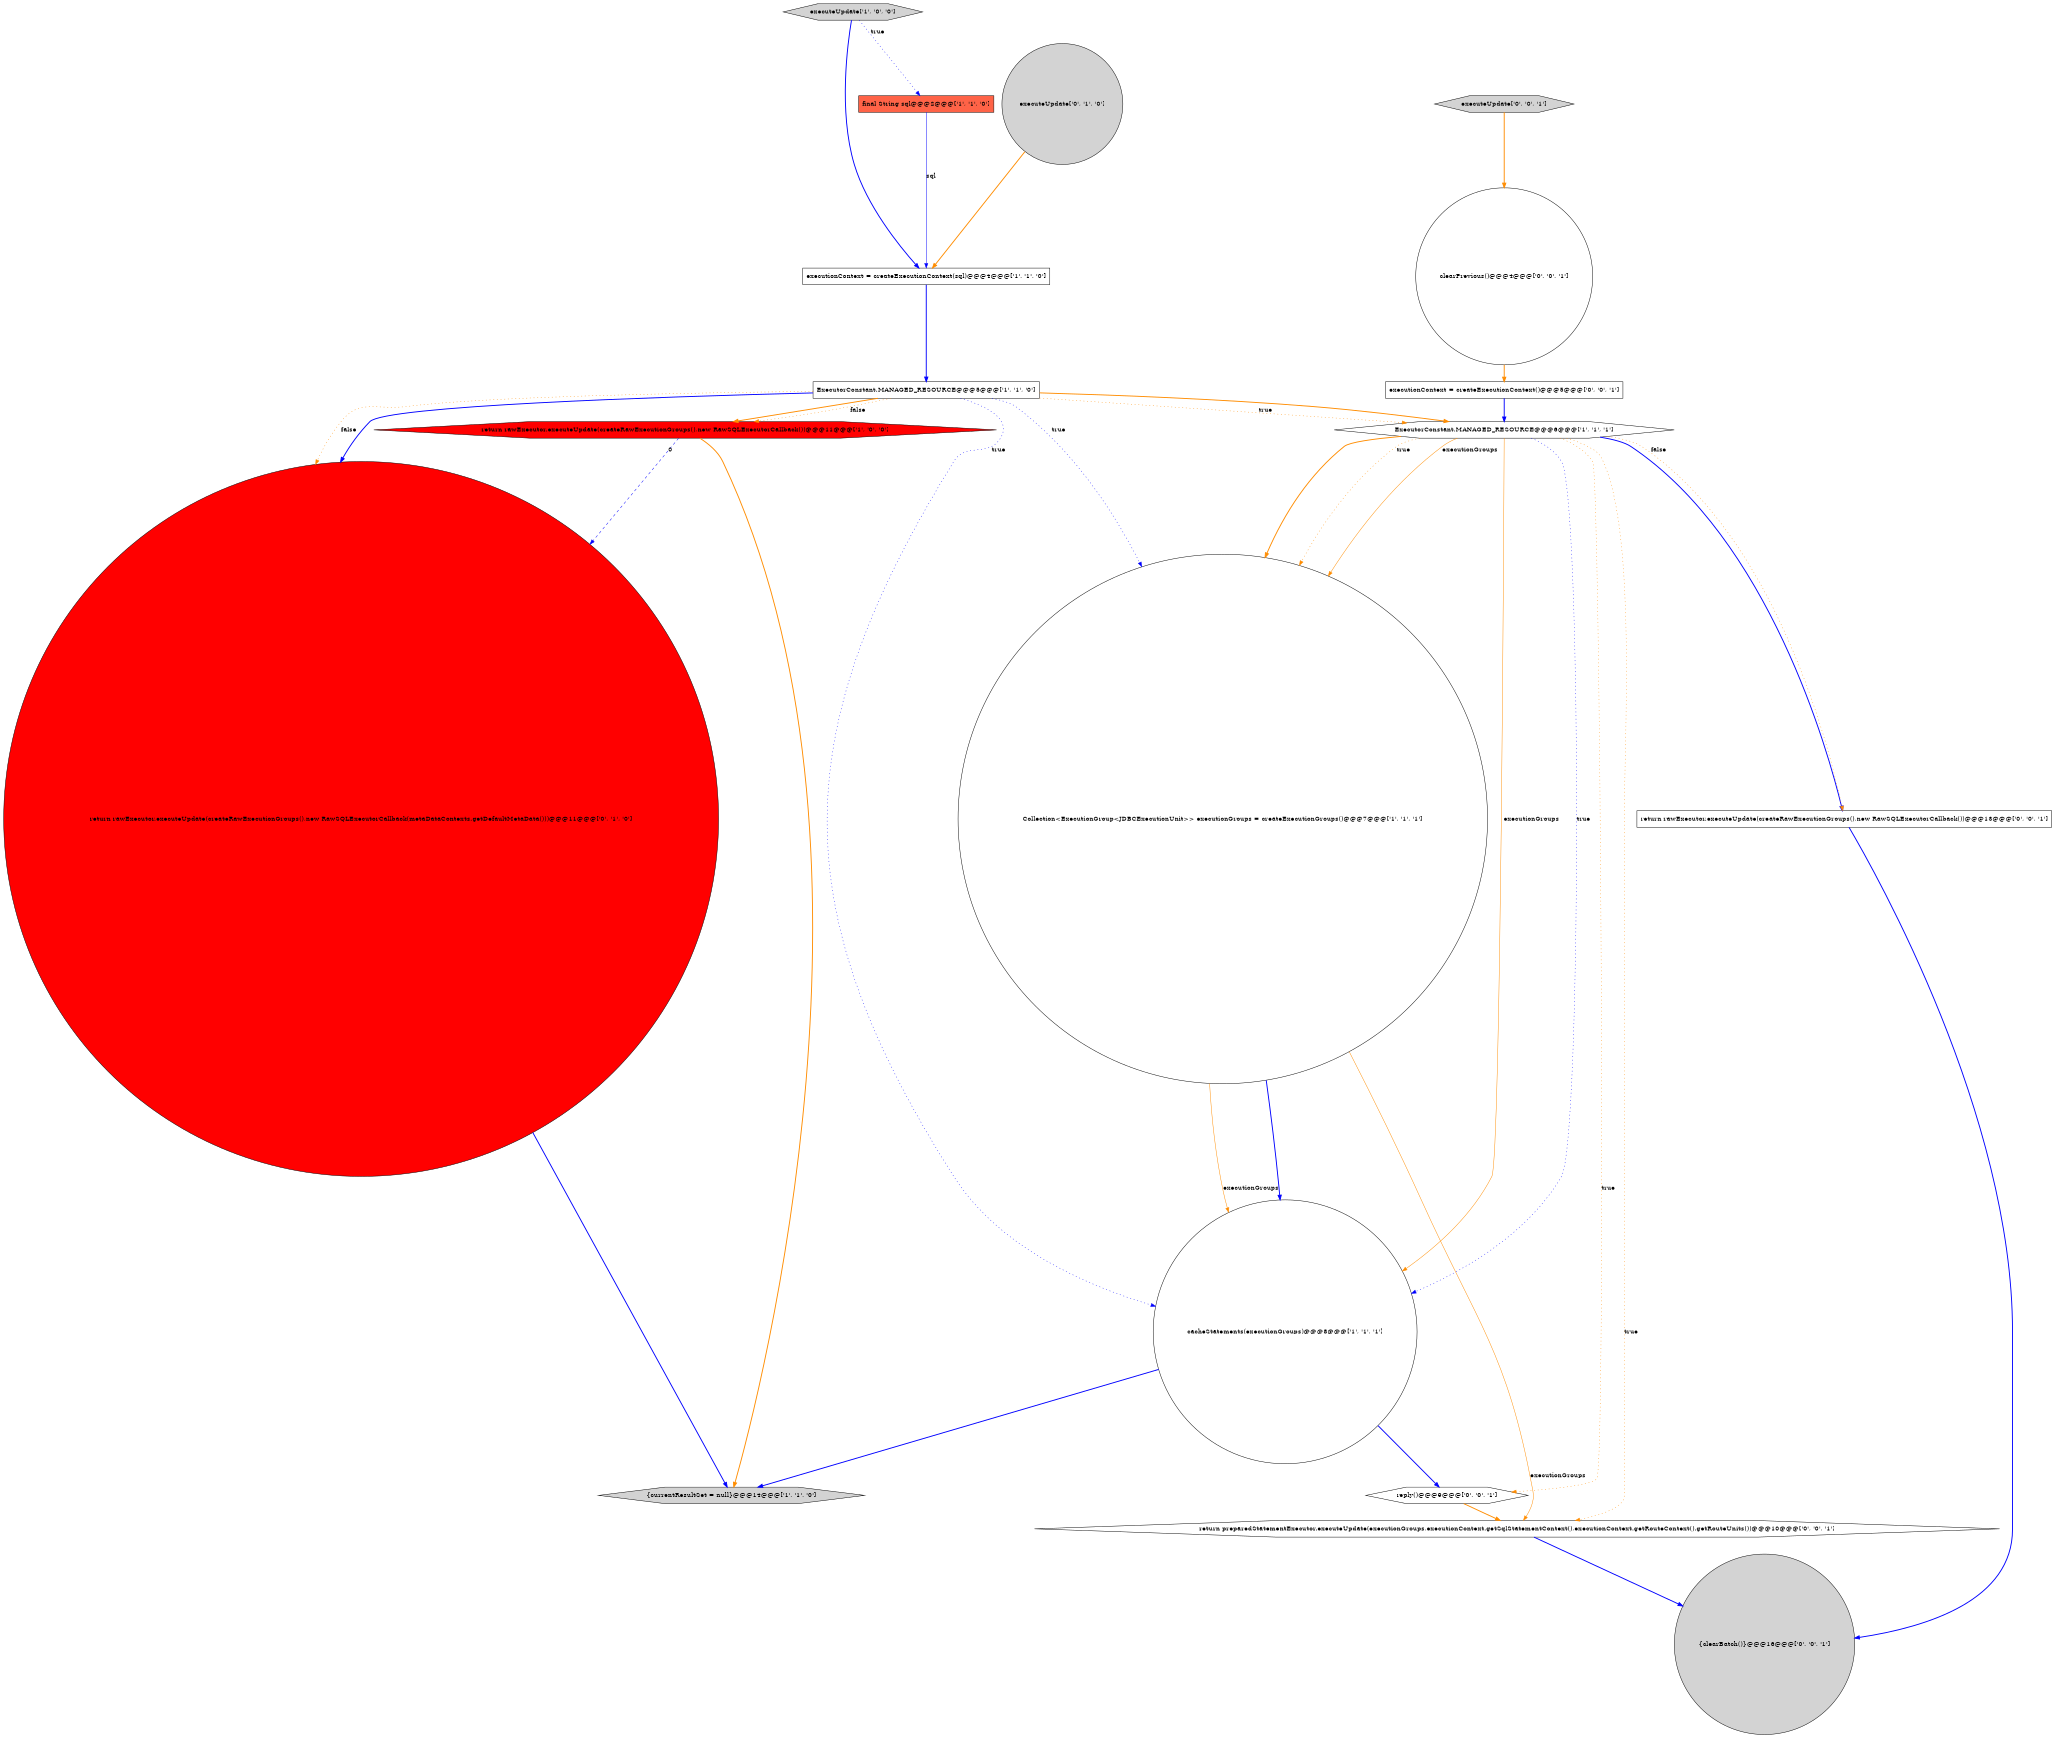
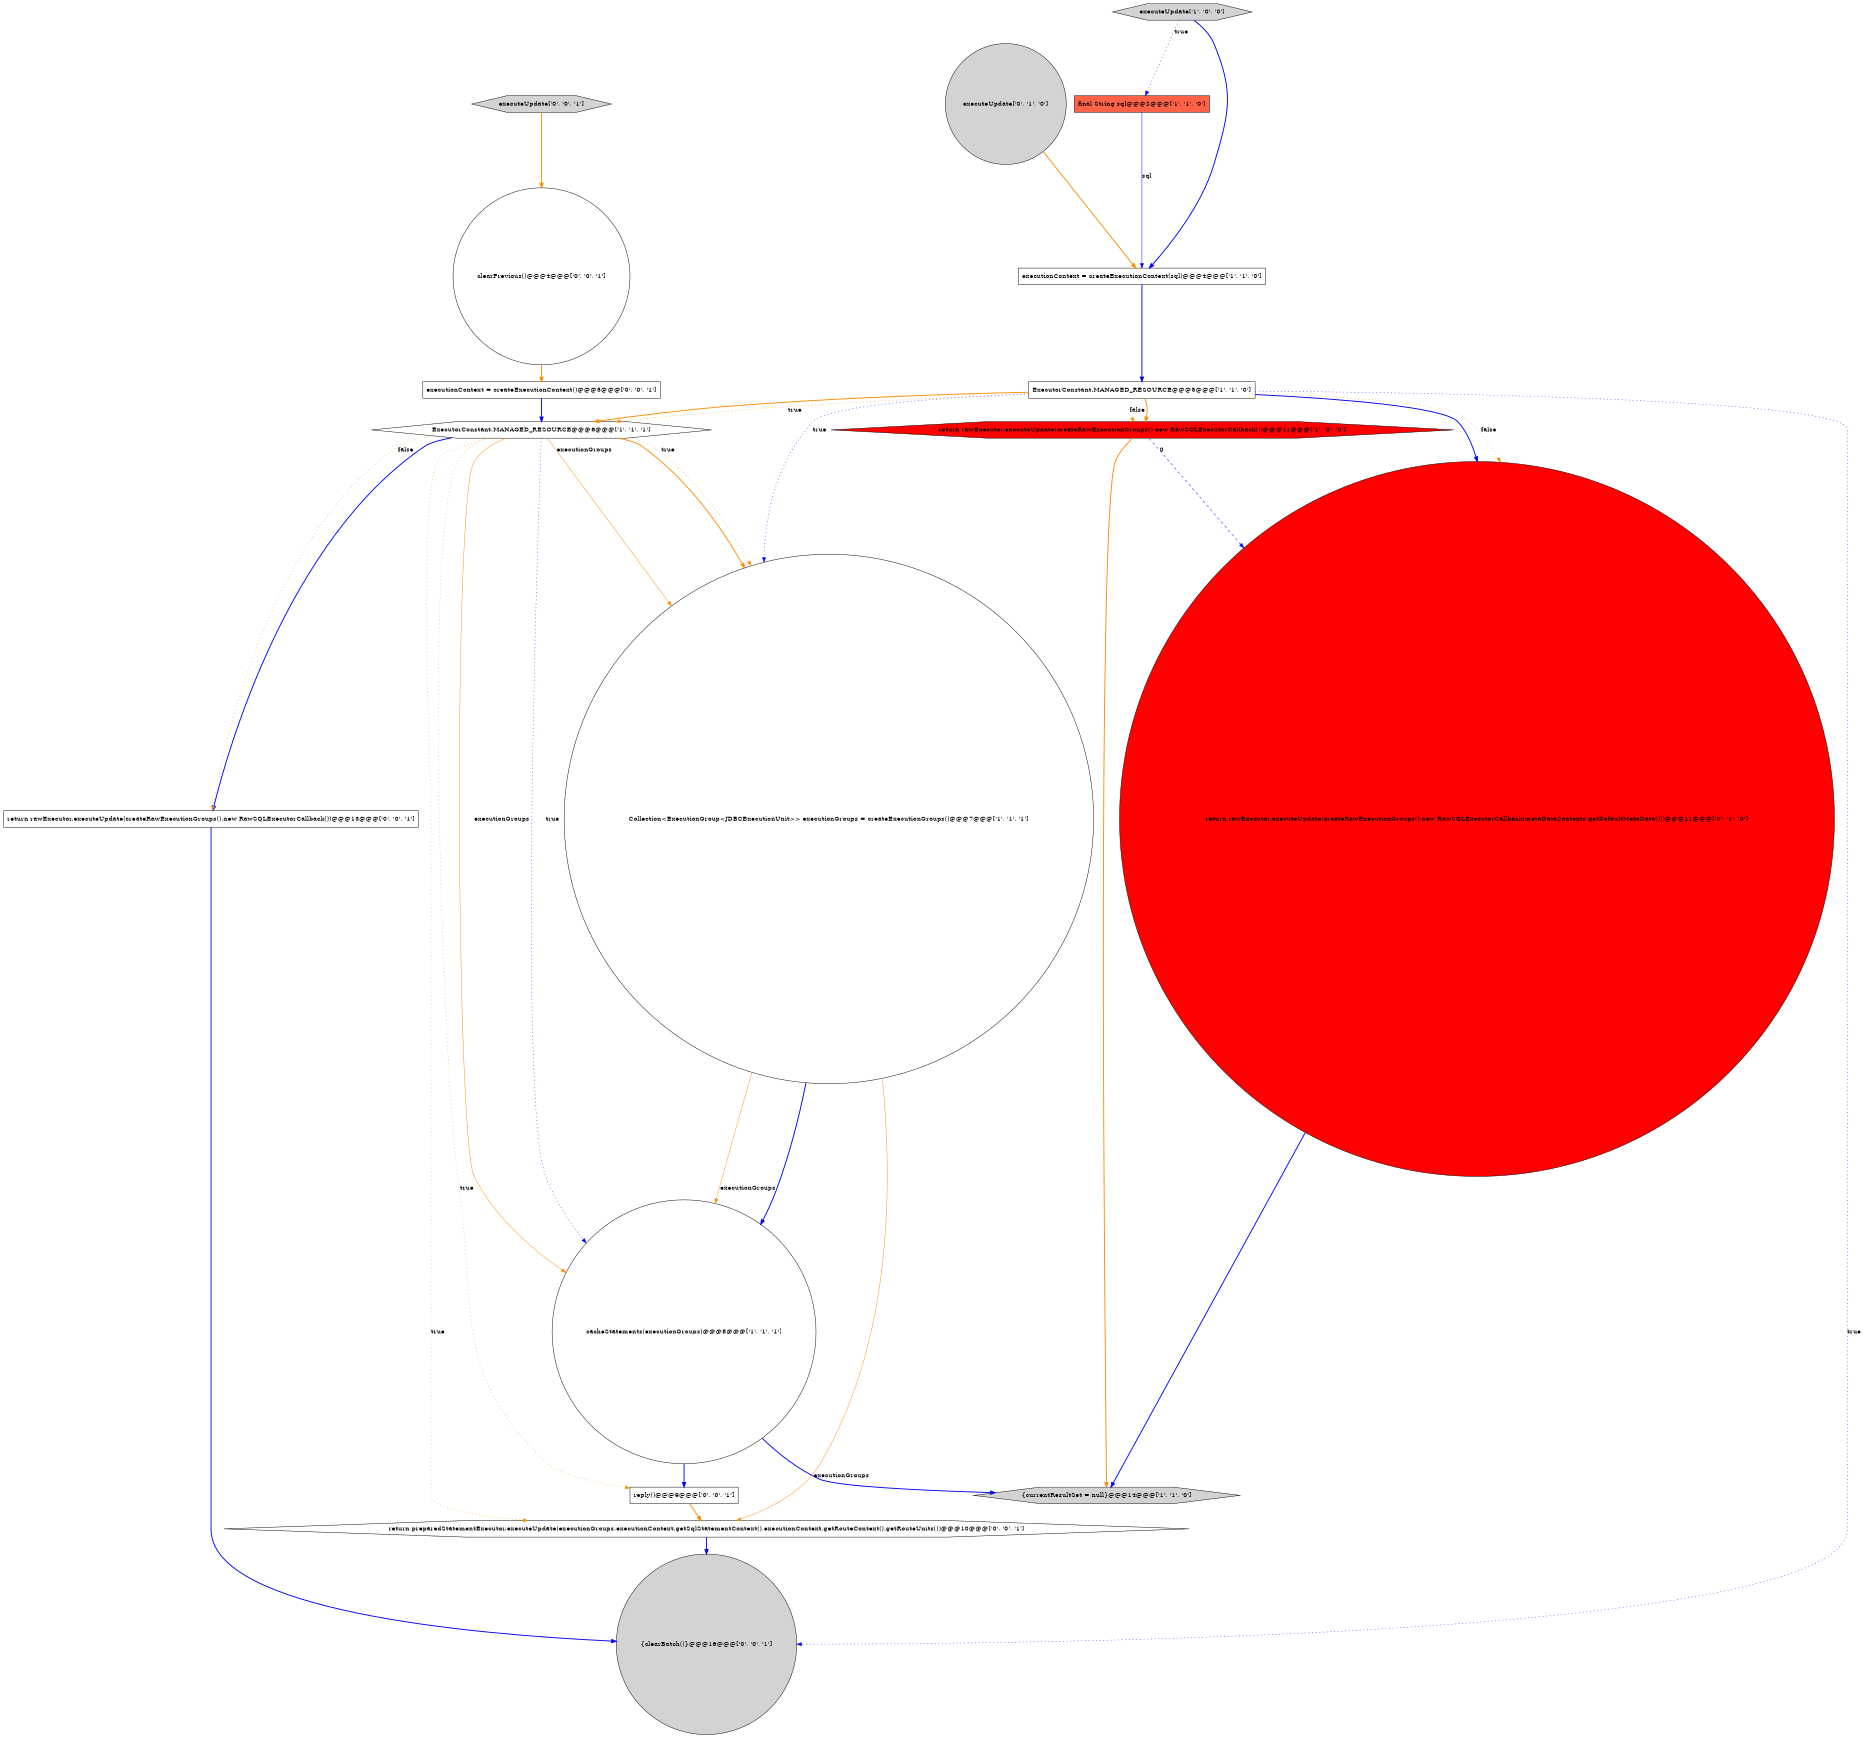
edge "ExecutorConstant.MANAGED_RESOURCE@@@5@@@['1', '1', '0']" -> "cacheStatements(executionGroups)@@@8@@@['1', '1', '1']": now "ExecutorConstant.MANAGED_RESOURCE@@@5@@@['1', '1', '0']" -> "{clearBatch()}@@@16@@@['0', '0', '1']"
node "reply()@@@9@@@['0', '0', '1']": shape hexagon -> box
